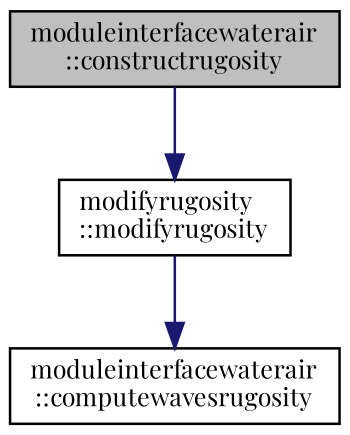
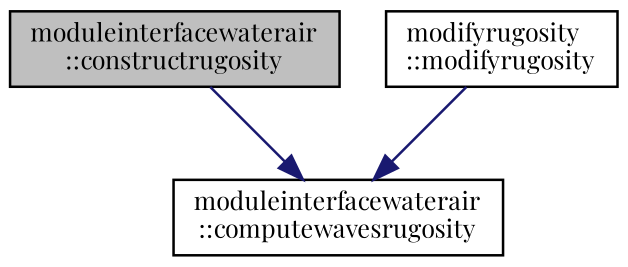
edge "moduleinterfacewaterair ::constructrugosity" -> "modifyrugosity ::modifyrugosity": now "moduleinterfacewaterair ::constructrugosity" -> "moduleinterfacewaterair ::computewavesrugosity"
